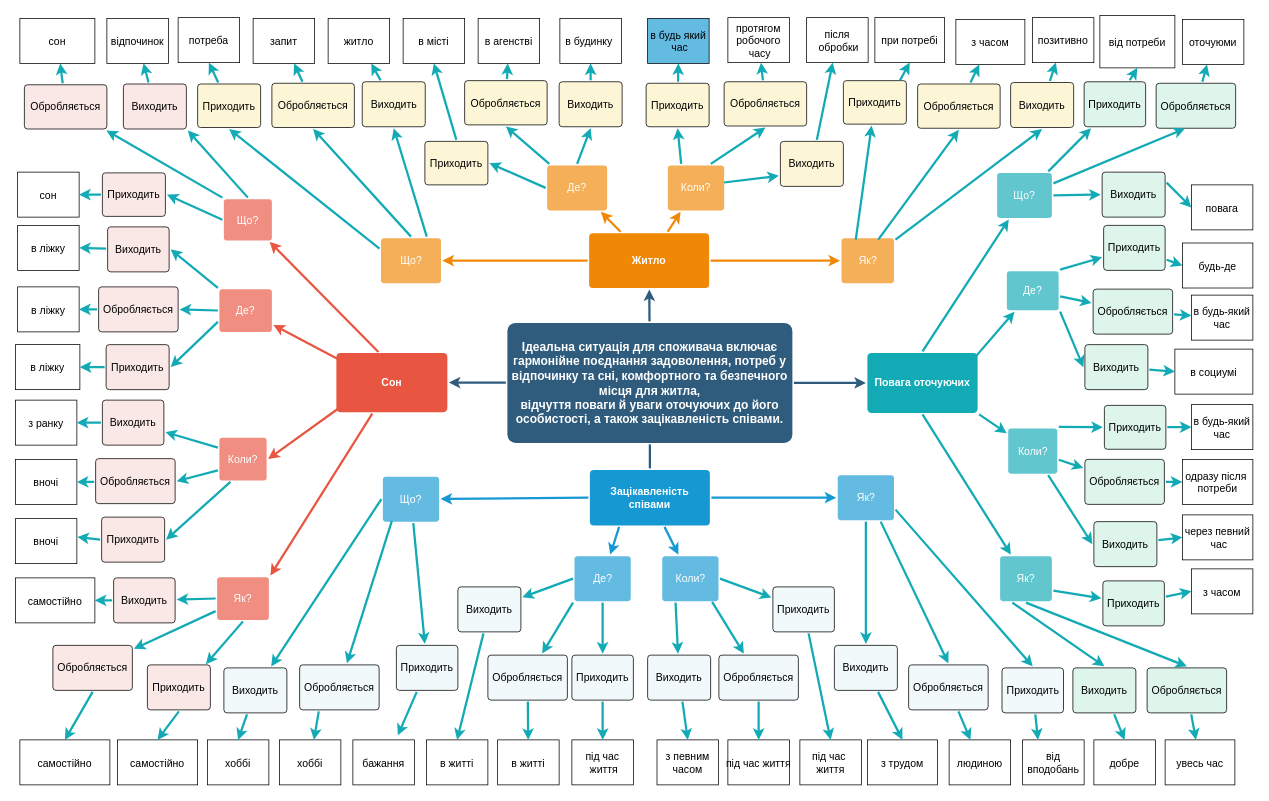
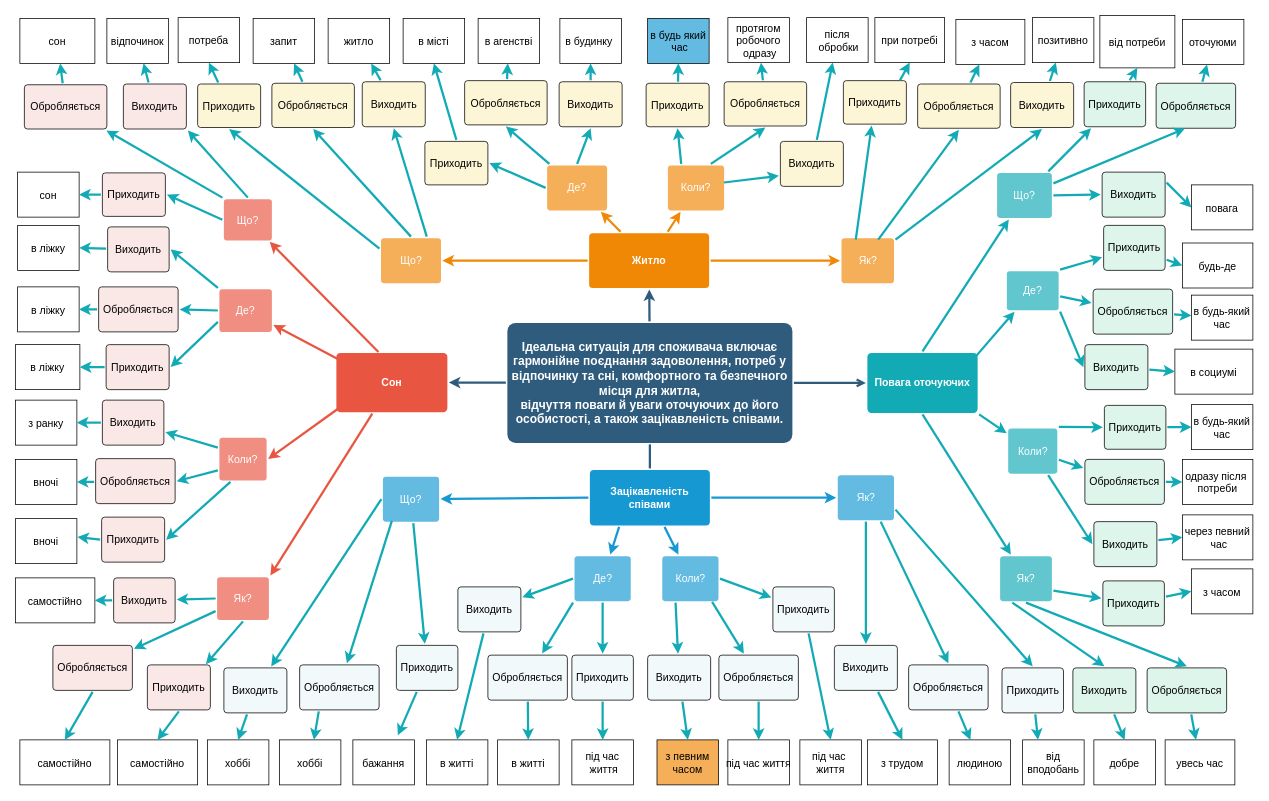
node "протягом робочого часу": label "протягом робочого часу" -> "протягом робочого одразу"
edge "Ідеальна ситуація для споживача включає гармонійне поєднання задоволення, потреб у відпочинку та сні, комфортного та безпечного місця для житла, відчуття поваги й уваги оточуючих до його особистості, а також зацікавленість співами." -> "Повага оточуючих": arrowhead classic -> open
node "з певним часом": fillcolor #ffffff -> #f5af58
